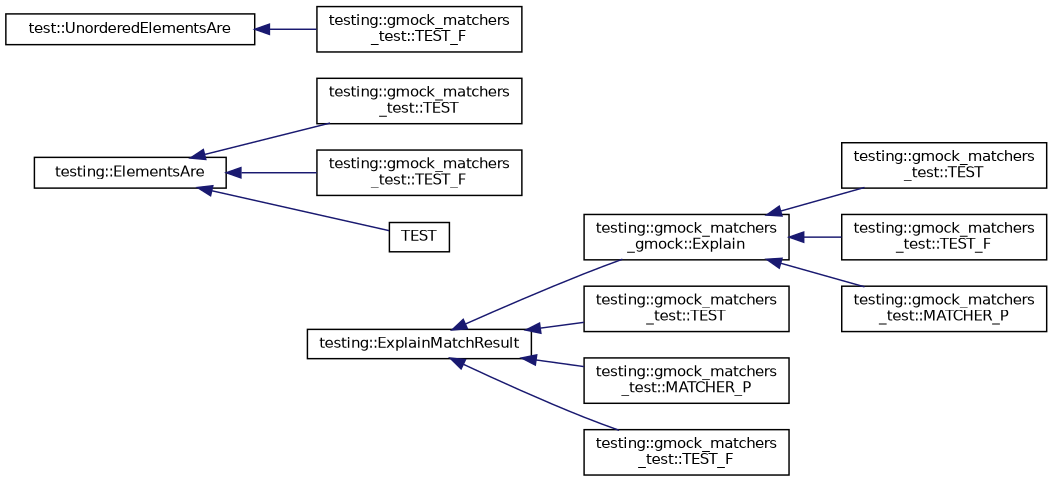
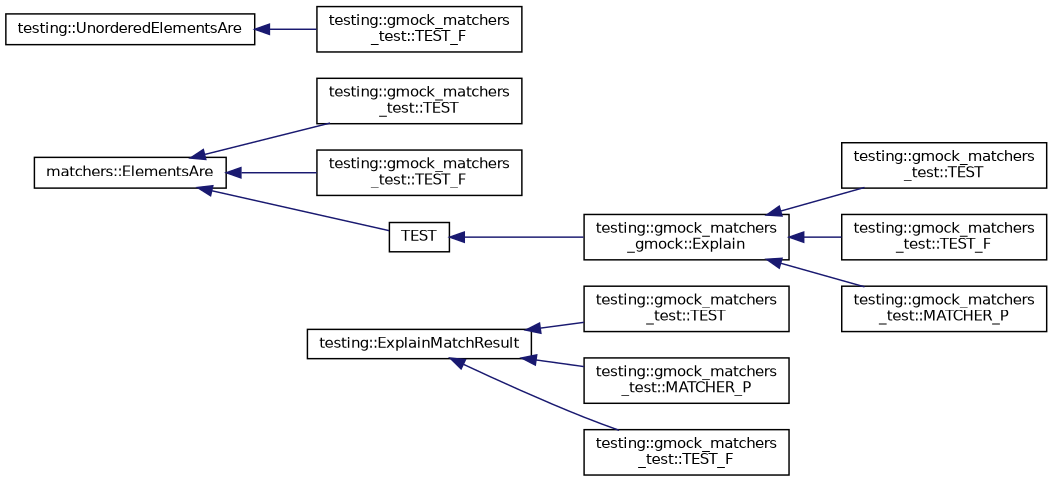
node "test::UnorderedElementsAre": label "test::UnorderedElementsAre" -> "testing::UnorderedElementsAre"
node "testing::ElementsAre": label "testing::ElementsAre" -> "matchers::ElementsAre"
edge "testing::gmock_matchers _gmock::Explain" -> "testing::ExplainMatchResult": now "testing::gmock_matchers _gmock::Explain" -> "TEST"
